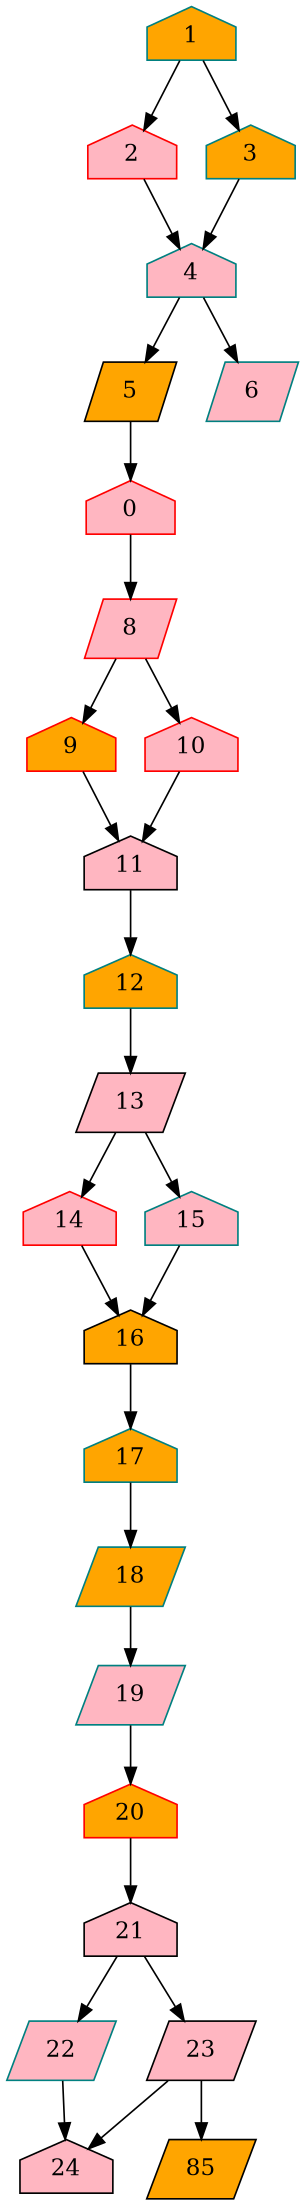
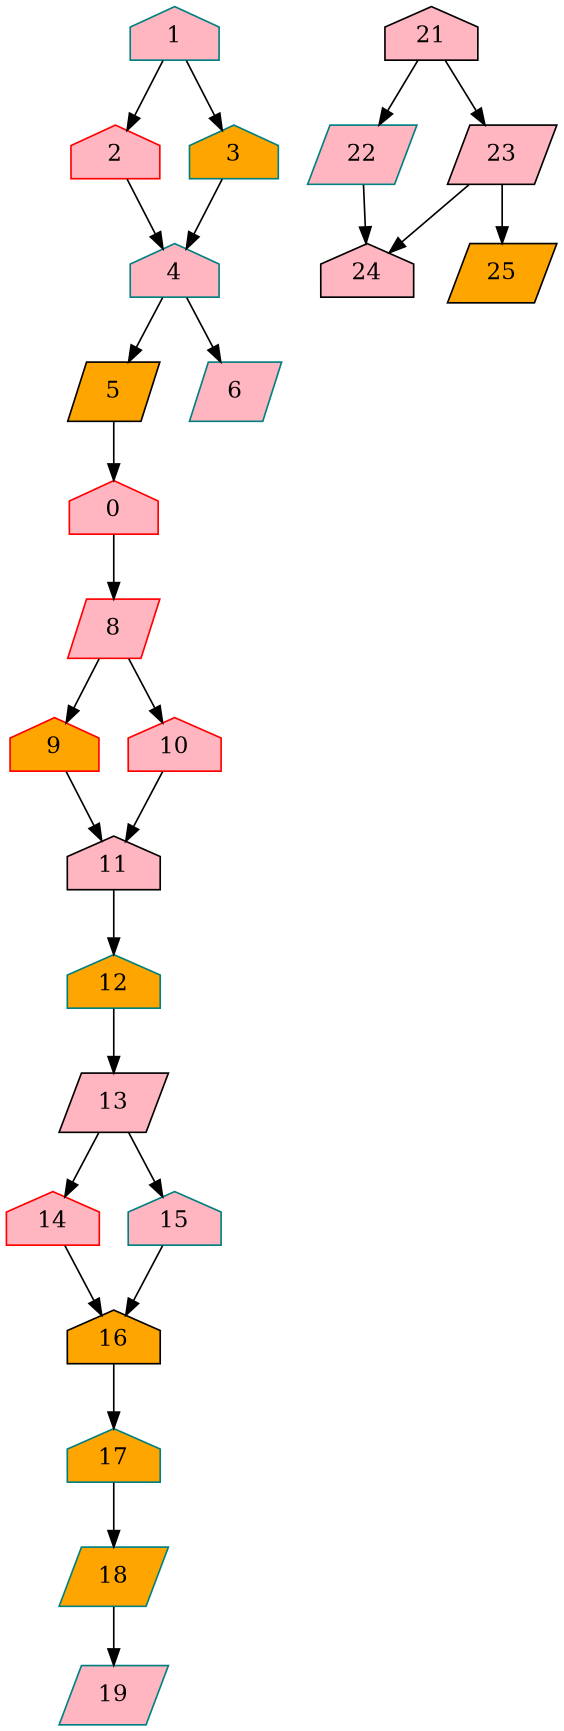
node "1": fillcolor orange -> lightpink
node "20": removed
node "85": label "85" -> "25"
